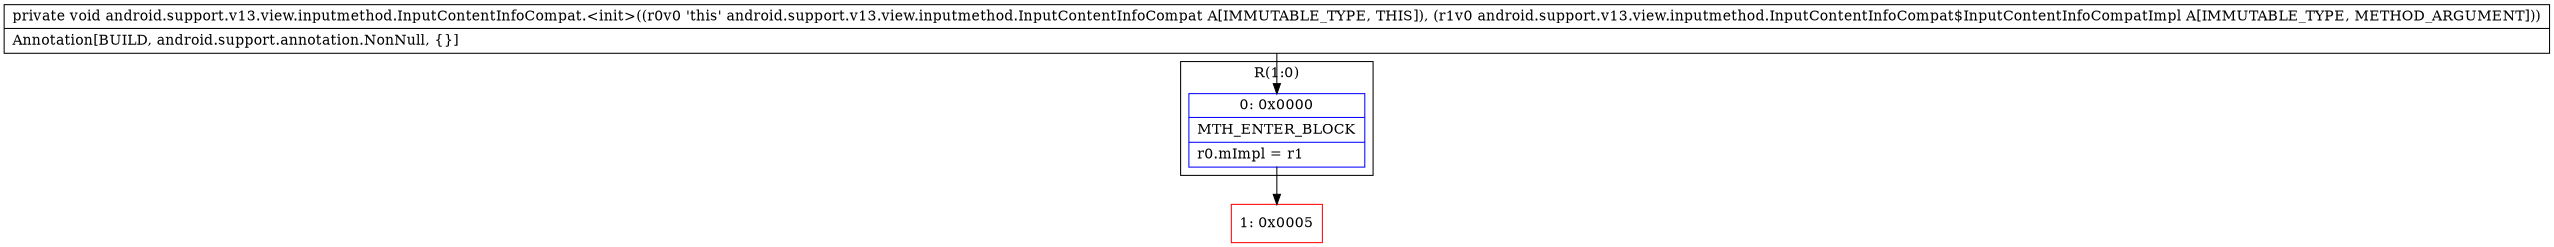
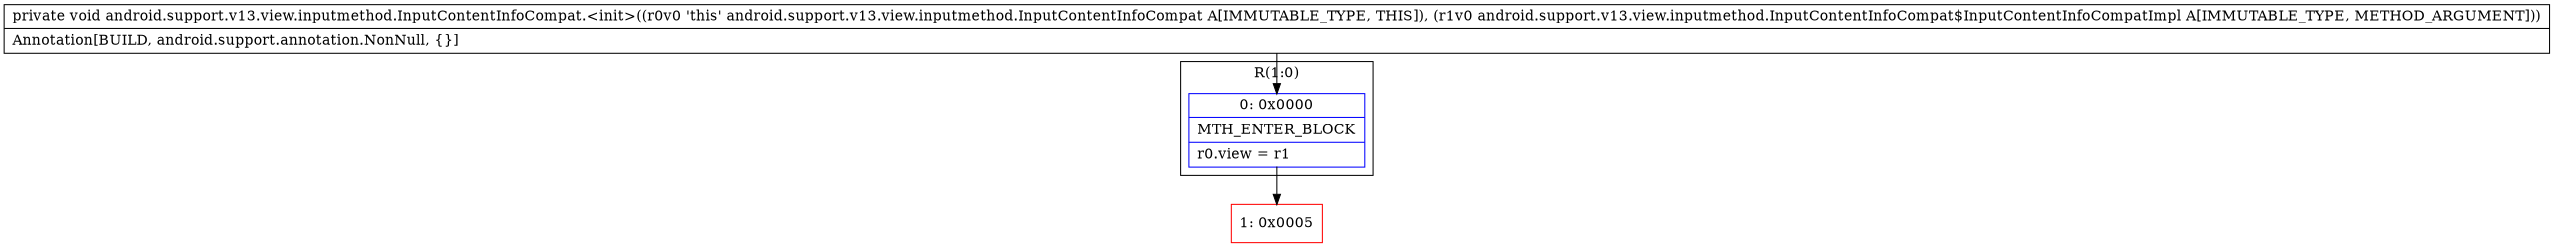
node "0: 0x0000": text "r0.mImpl = r1" -> "r0.view = r1"
